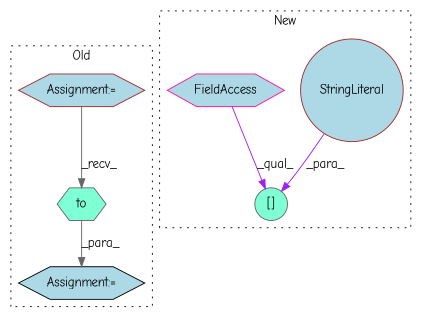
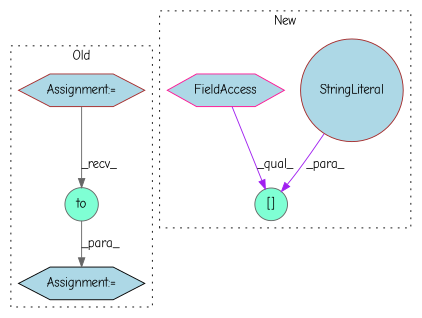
node "to": shape hexagon -> circle
